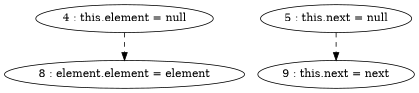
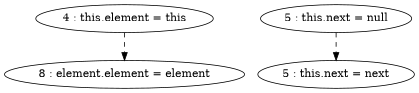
node "4 : this.element = null": label "4 : this.element = null" -> "4 : this.element = this"
node "9 : this.next = next": label "9 : this.next = next" -> "5 : this.next = next"
